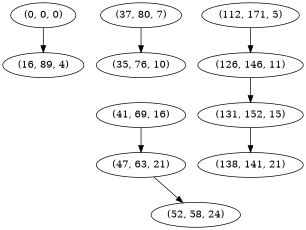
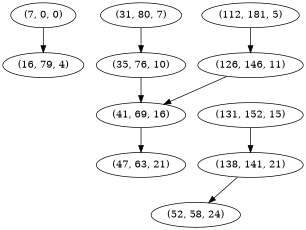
node "(0, 0, 0)": label "(0, 0, 0)" -> "(7, 0, 0)"
node "(37, 80, 7)": label "(37, 80, 7)" -> "(31, 80, 7)"
node "(112, 171, 5)": label "(112, 171, 5)" -> "(112, 181, 5)"
node "(16, 89, 4)": label "(16, 89, 4)" -> "(16, 79, 4)"
edge "(35, 76, 10)" -> "(41, 69, 16)": added
edge "(126, 146, 11)" -> "(131, 152, 15)": now "(126, 146, 11)" -> "(41, 69, 16)"
edge "(47, 63, 21)" -> "(52, 58, 24)": now "(138, 141, 21)" -> "(52, 58, 24)"
